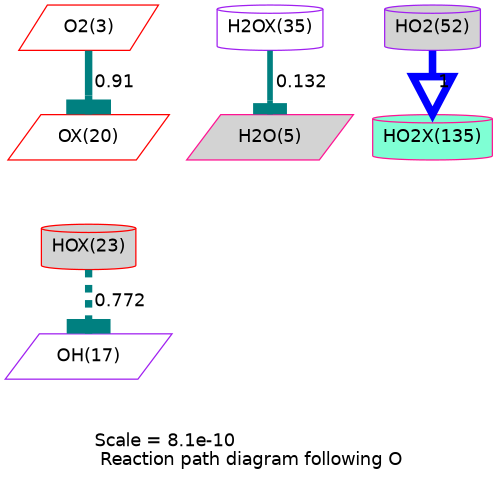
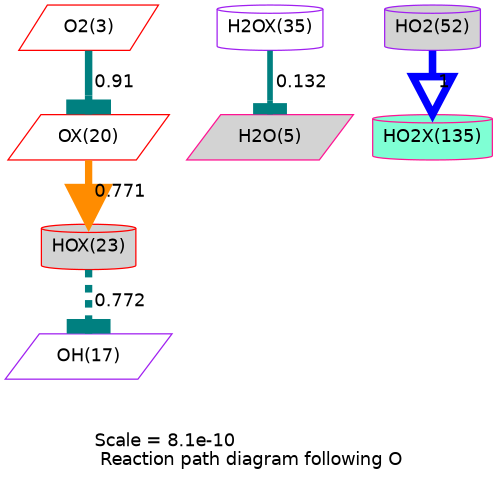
edge "OX(20)" -> "HOX(23)": added, label "0.771"
